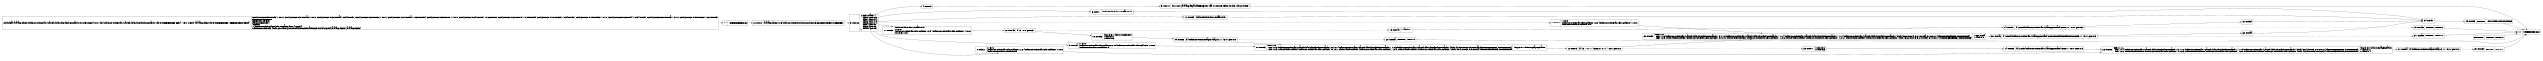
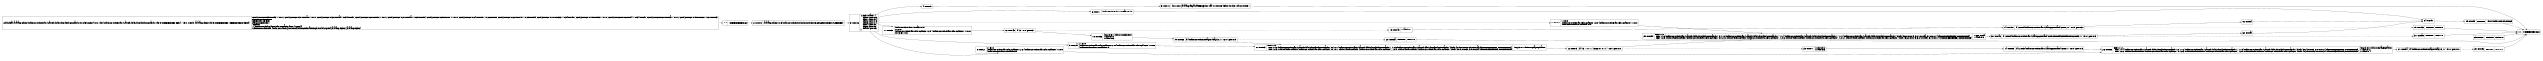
node "10: 0x0033": removed
